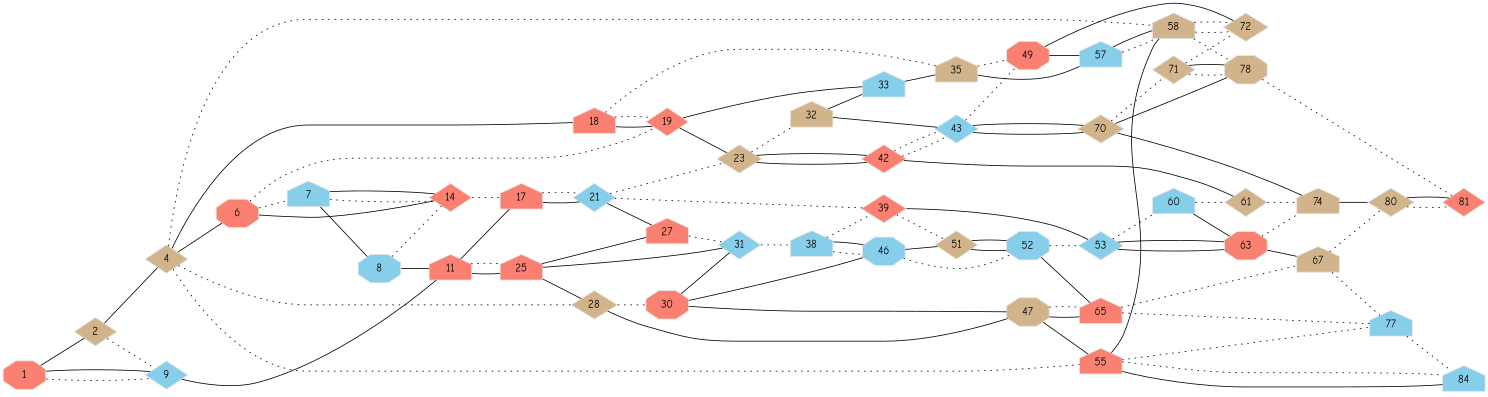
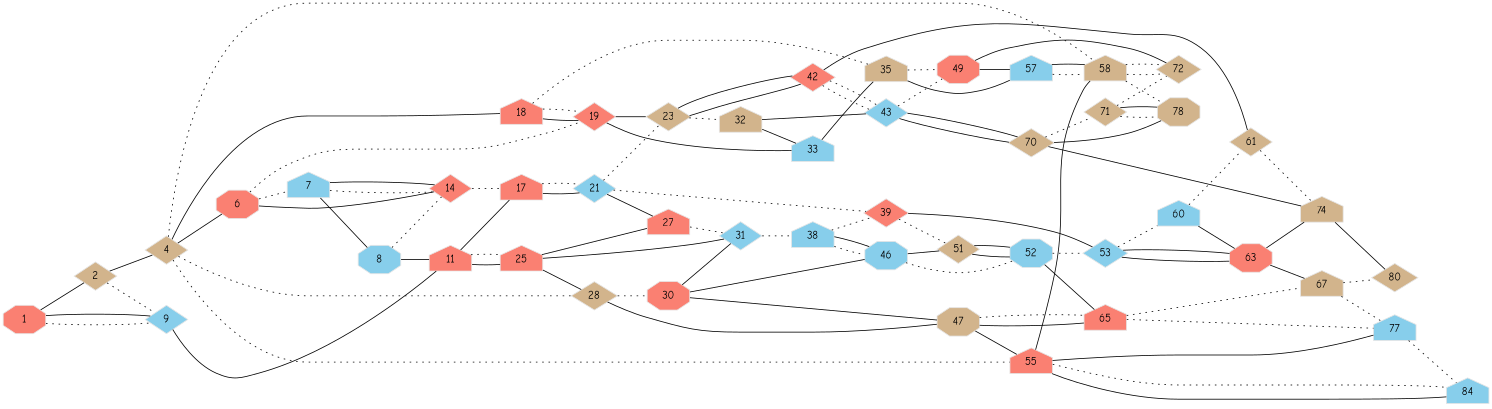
node "81": removed
edge "74" -- "63": style dotted -> solid
edge "77" -- "55": style dotted -> solid
